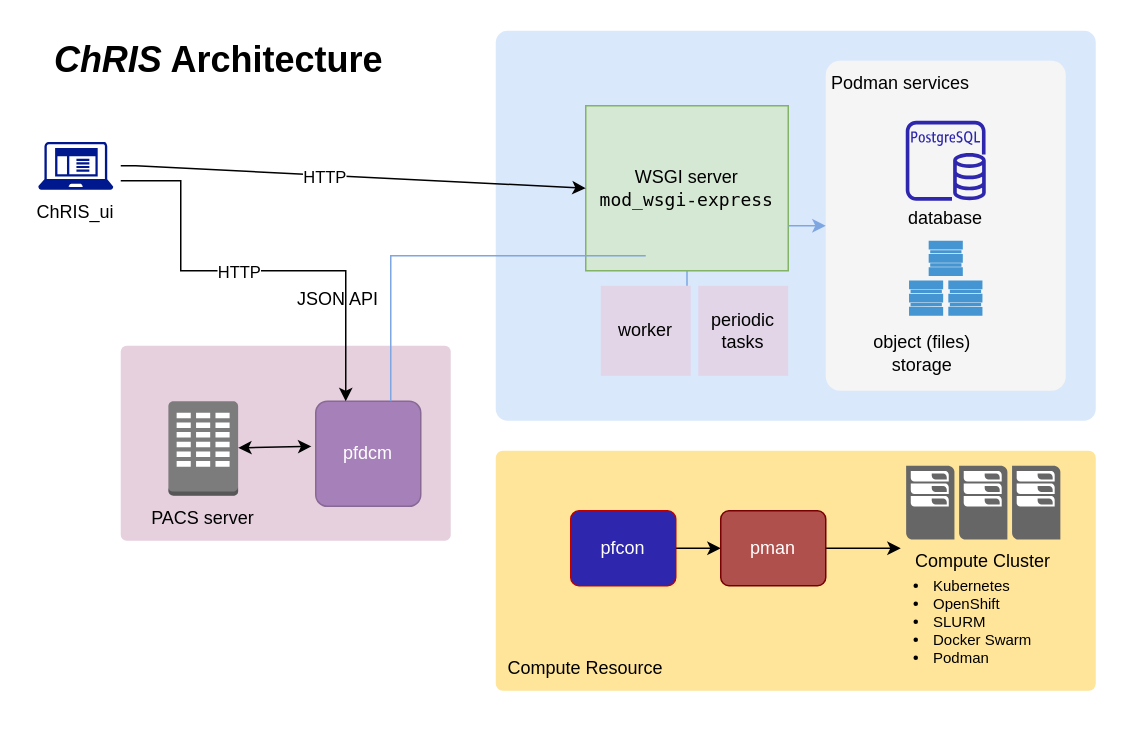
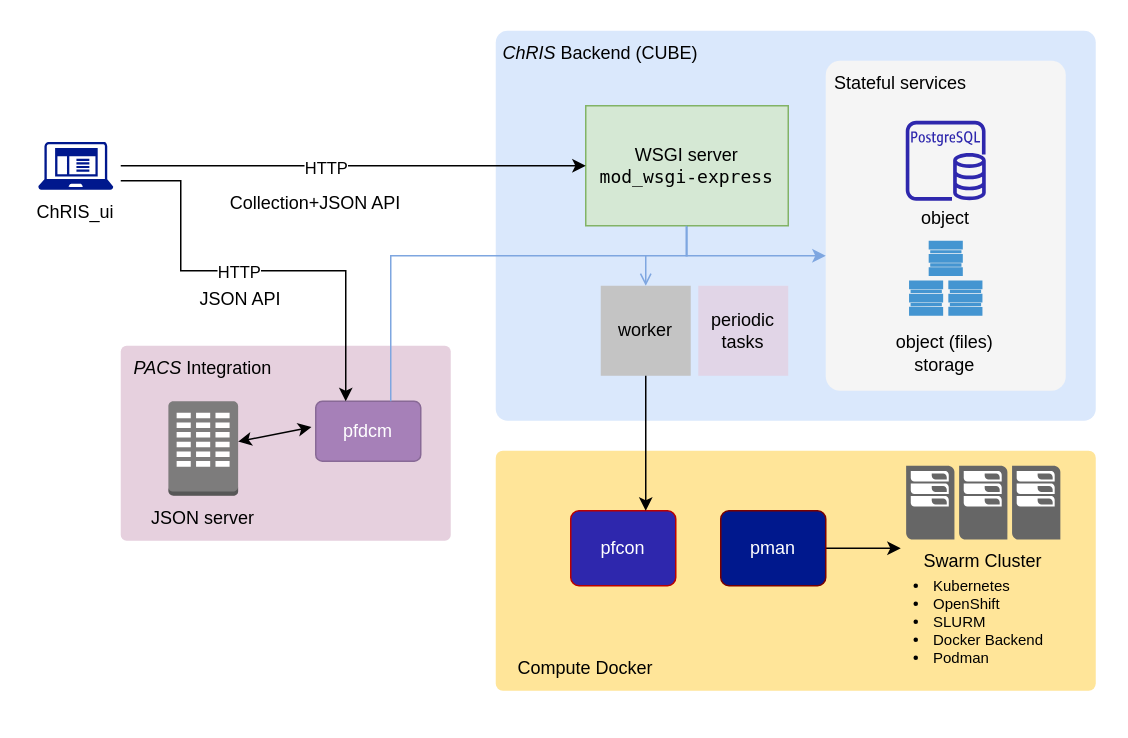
node "ChRIS Backend (CUBE)": added
node "ChRIS Architecture": removed
node "Podman services": label "Podman services" -> "Stateful services"
node "WSGI server mod_wsgi-express": size 203x165 -> 203x120
node "Collection+JSON API": added
node "database": label "database" -> "object"
node "JSON API": moved (338, 299) -> (241, 299)
node "worker": fillcolor #e1d5e7 -> #c4c4c4
node "object (files) storage": moved (923, 353) -> (946, 353)
node "PACS Integration": added
edge "worker" -> "pfcon": added
node "pfdcm": size 105x105 -> 105x60
node "PACS server": label "PACS server" -> "JSON server"
edge "pfcon" -> "pman": removed
node "pman": fillcolor #b0504d -> #00188d
node "Compute Cluster": label "Compute Cluster" -> "Swarm Cluster"
node "Kubernetes OpenShift SLURM Docker Swarm Podman": label "Kubernetes OpenShift SLURM Docker Swarm Podman" -> "Kubernetes OpenShift SLURM Docker Backend Podman"
node "Compute Resource": label "Compute Resource" -> "Compute Docker"
